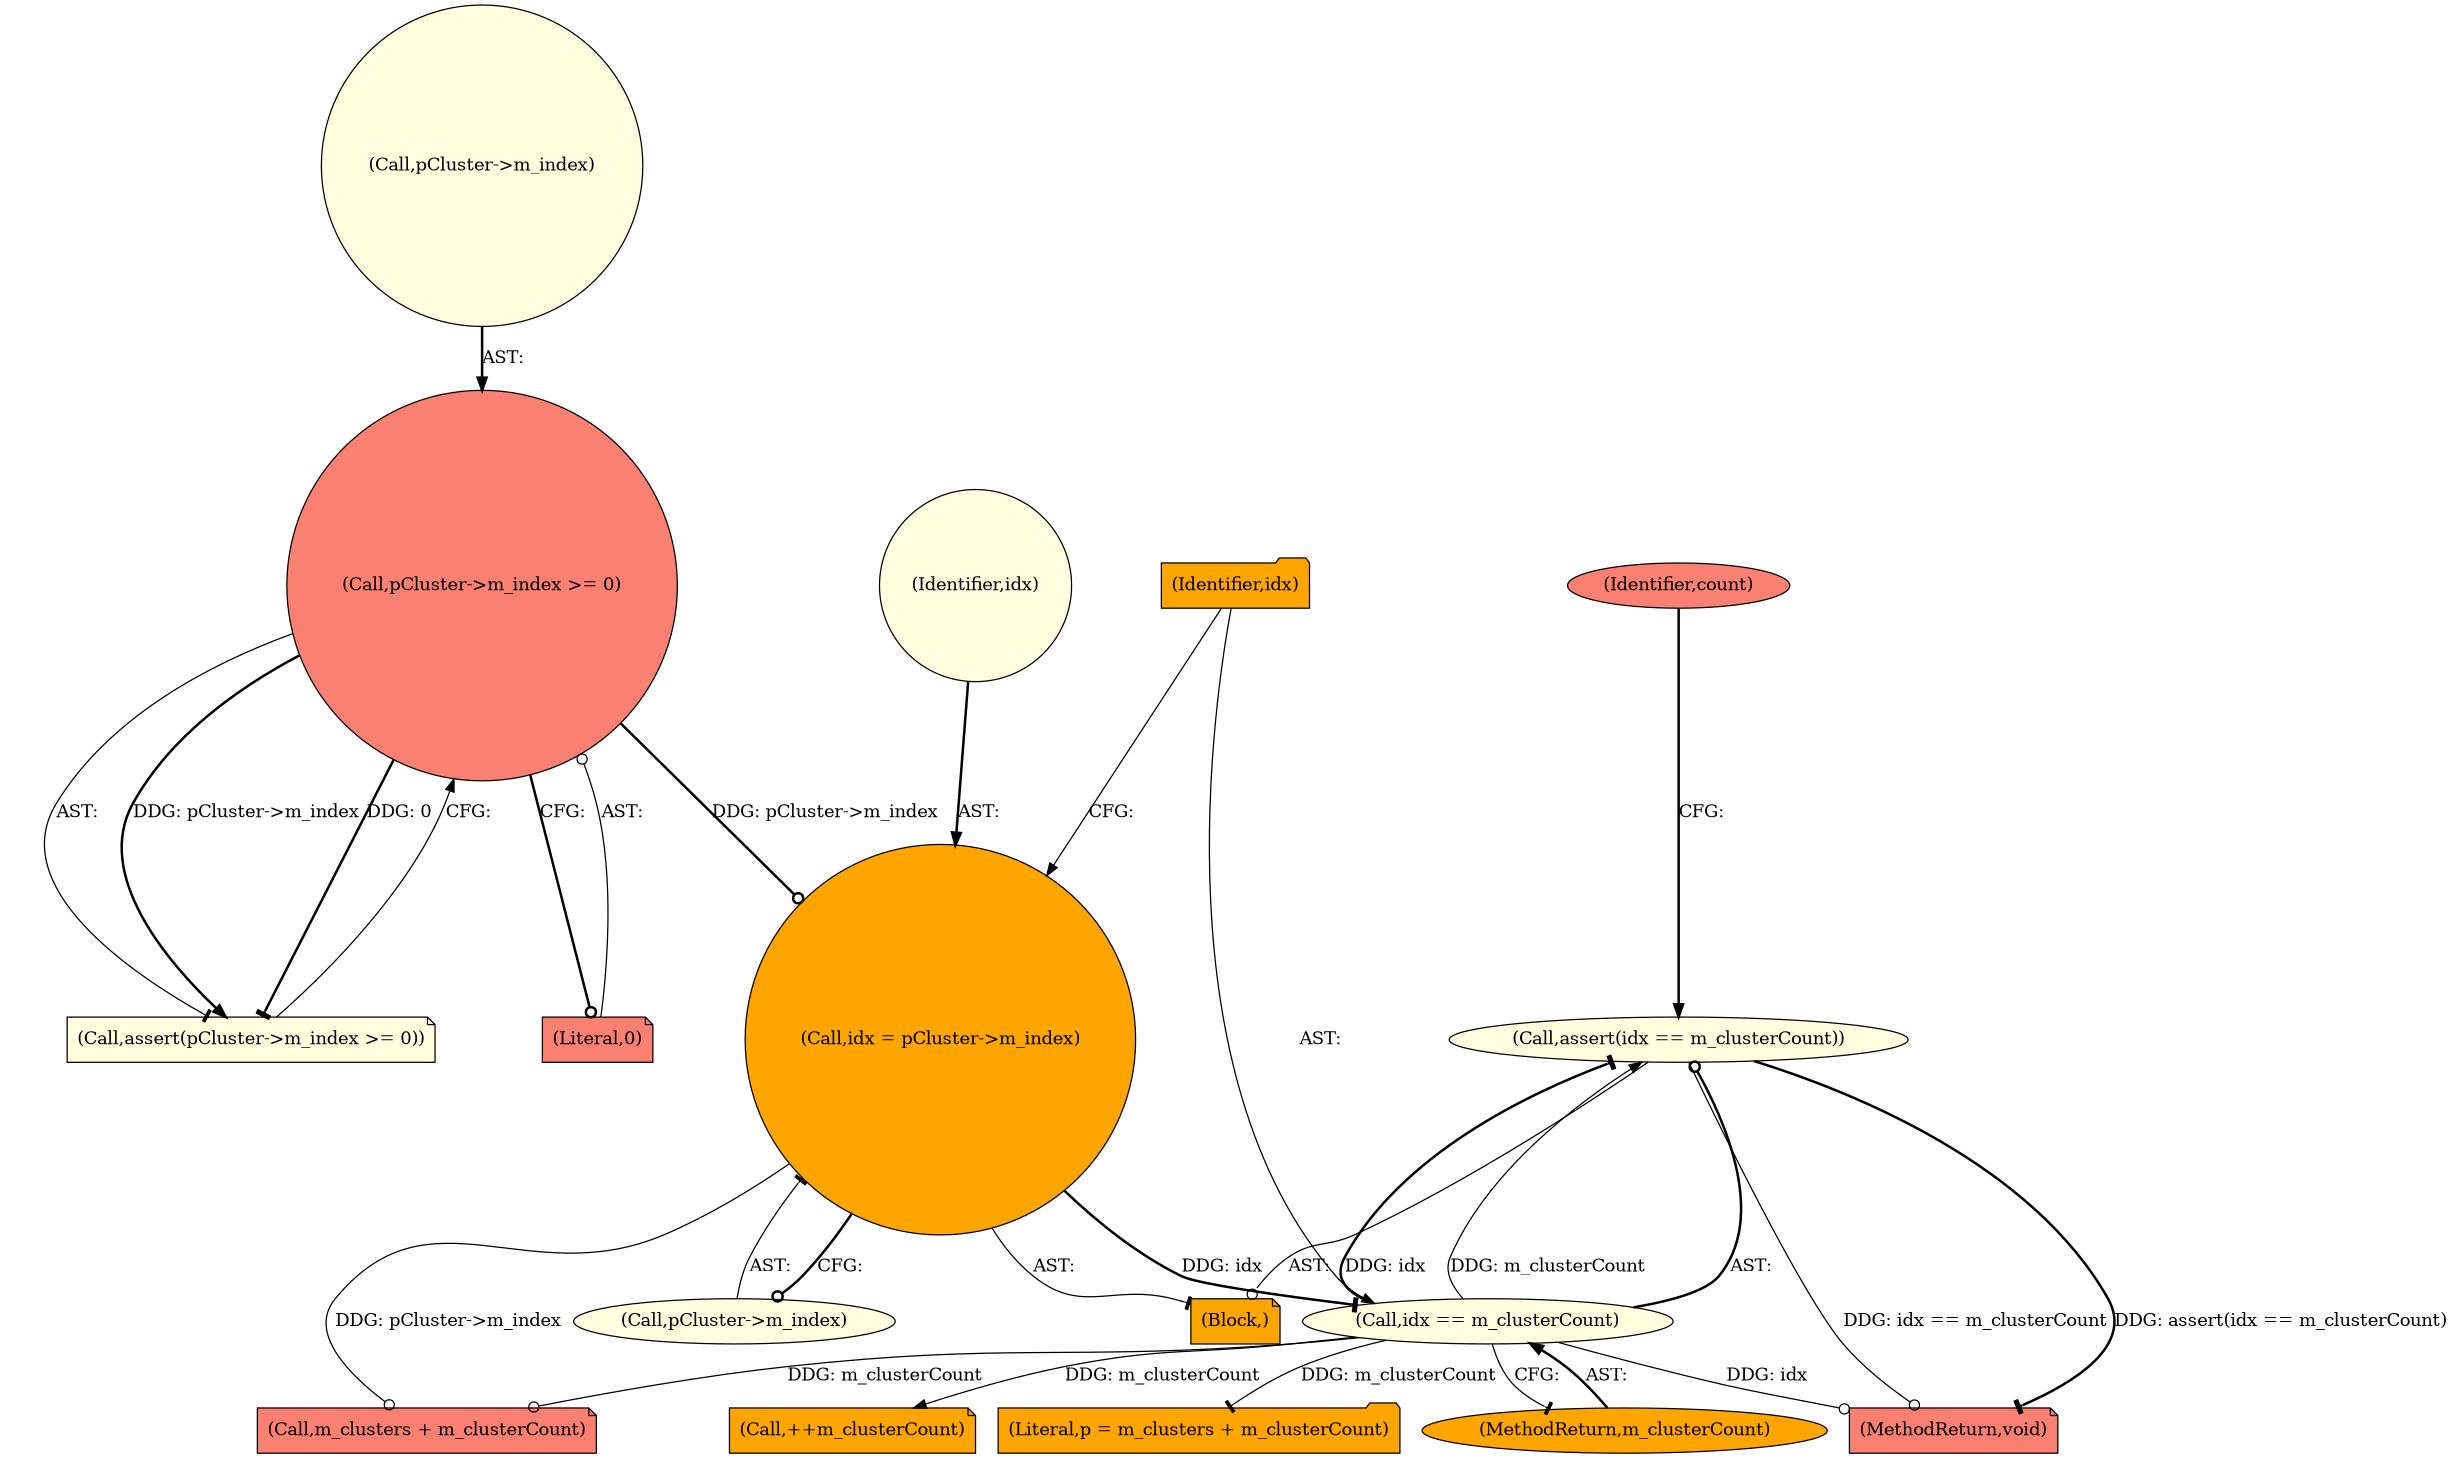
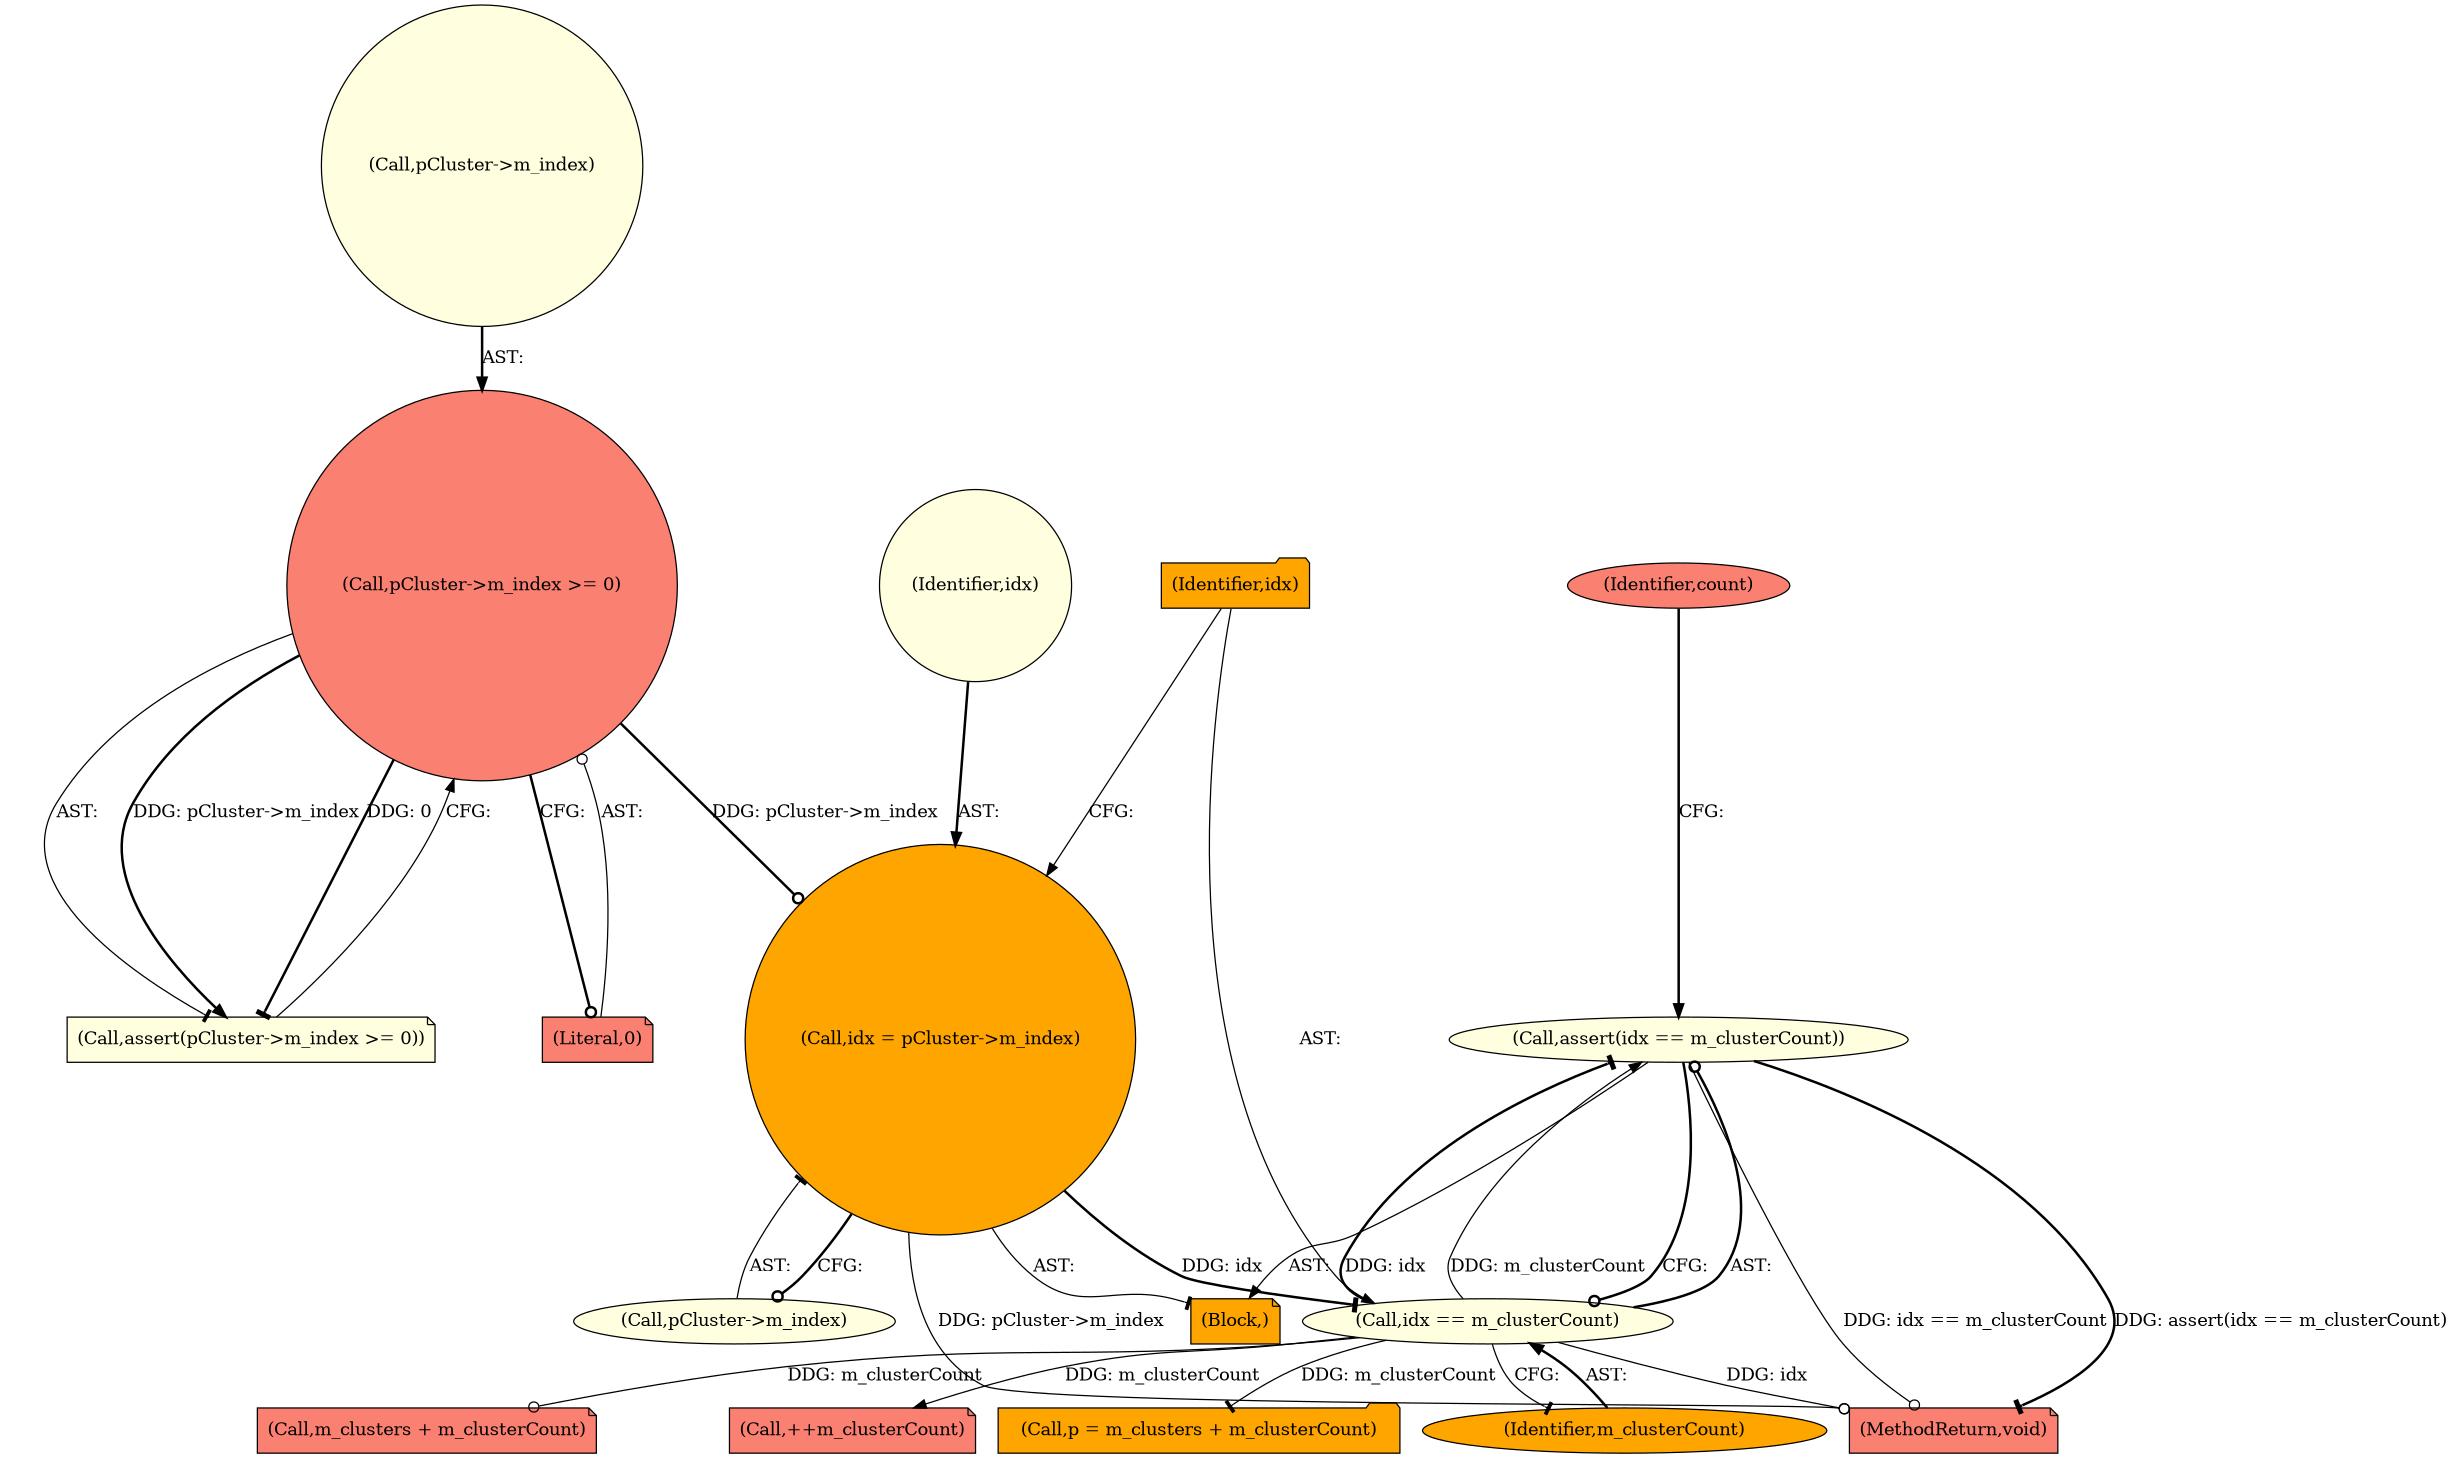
edge "(Call,assert(idx == m_clusterCount))" -> "(Block,)": arrowhead odot -> normal
edge "(Call,assert(idx == m_clusterCount))" -> "(Call,idx == m_clusterCount)": added, label "CFG:"
edge "(Call,idx = pCluster->m_index)" -> "(Call,m_clusters + m_clusterCount)": now "(Call,idx = pCluster->m_index)" -> "(MethodReturn,void)"
node "(Call,++m_clusterCount)": fillcolor orange -> salmon
node "(Literal,p = m_clusters + m_clusterCount)": label "(Literal,p = m_clusters + m_clusterCount)" -> "(Call,p = m_clusters + m_clusterCount)"
node "(MethodReturn,m_clusterCount)": label "(MethodReturn,m_clusterCount)" -> "(Identifier,m_clusterCount)"
